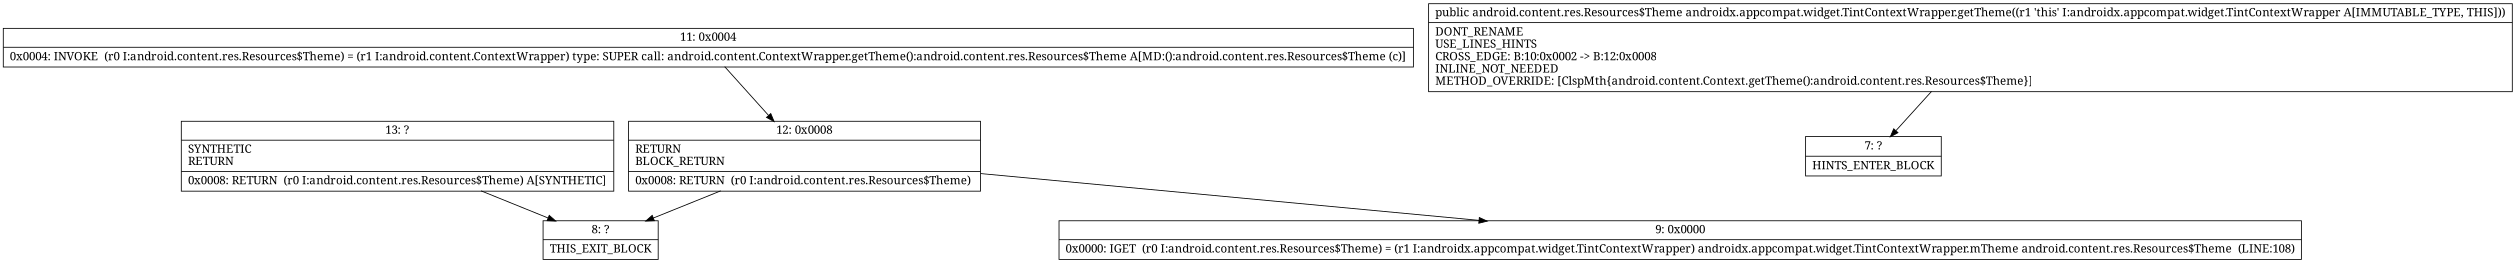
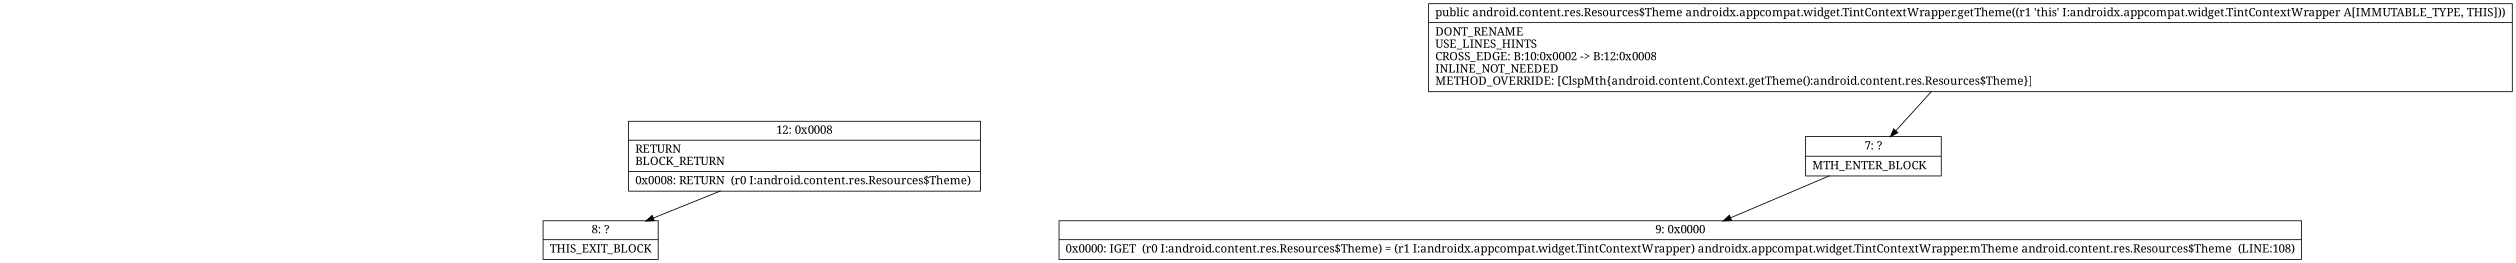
node "11: 0x0004": removed
node "13: ?": removed
node "7: ?": text "HINTS_ENTER_BLOCK" -> "MTH_ENTER_BLOCK"
edge "12: 0x0008" -> "9: 0x0000": now "7: ?" -> "9: 0x0000"
